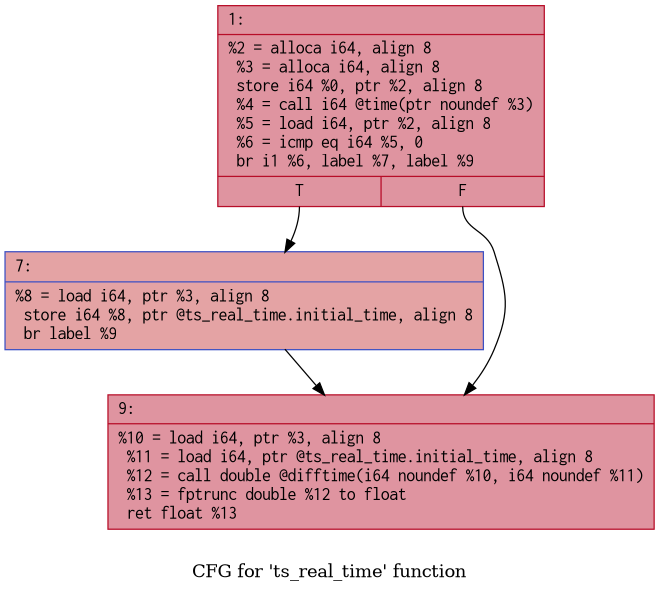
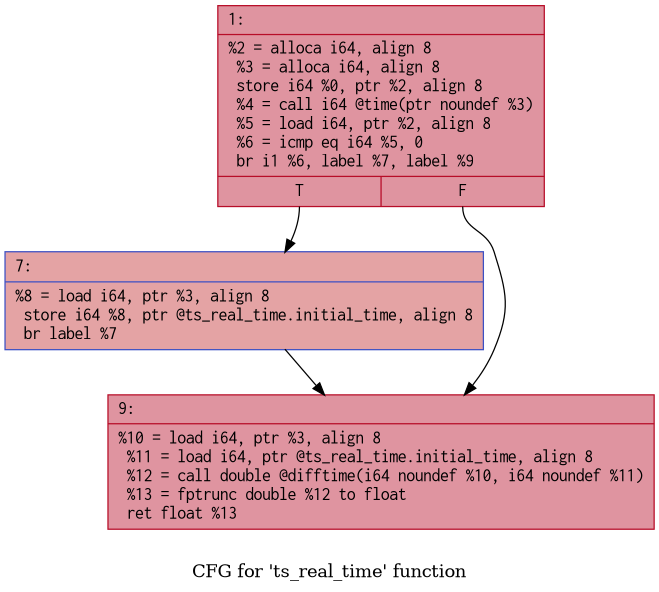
node "7:": text "br label %9" -> "br label %7"
